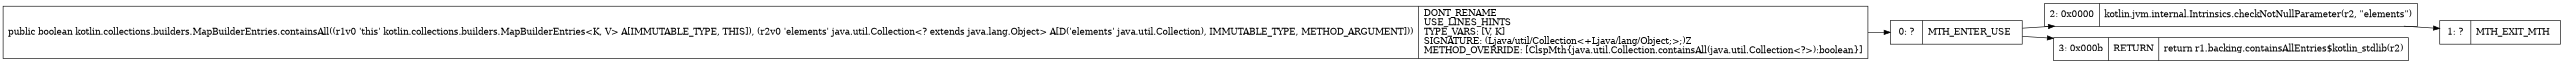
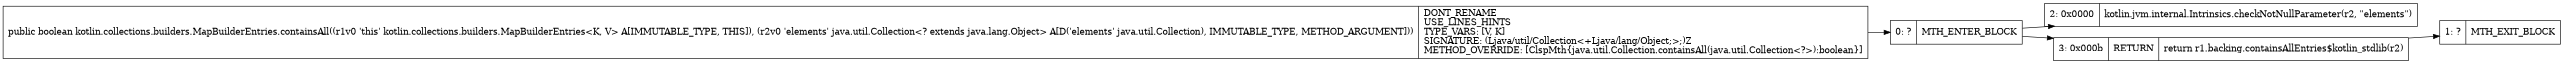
edge "2: 0x0000" -> "1: ?": now "3: 0x000b" -> "1: ?"
node "0: ?": text "MTH_ENTER_USE" -> "MTH_ENTER_BLOCK"
node "1: ?": text "MTH_EXIT_MTH" -> "MTH_EXIT_BLOCK"
